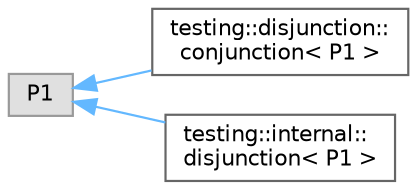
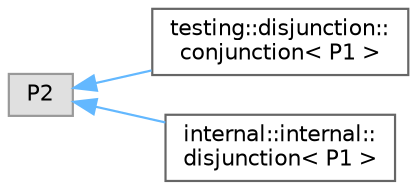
node "P1": label "P1" -> "P2"
node "testing::internal:: disjunction< P1 >": label "testing::internal:: disjunction< P1 >" -> "internal::internal:: disjunction< P1 >"
